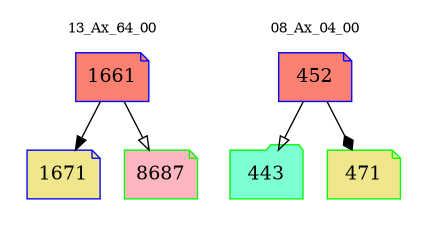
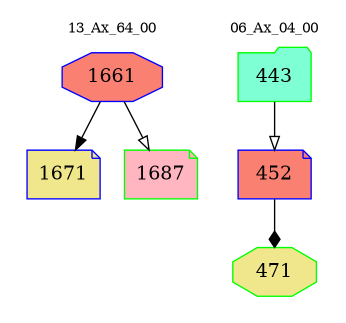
cluster "08_Ax_04_00": label "08_Ax_04_00" -> "06_Ax_04_00"
node "1661": shape note -> octagon
edge "452" -> "443": reversed
node "8687": label "8687" -> "1687"
node "471": shape note -> octagon
